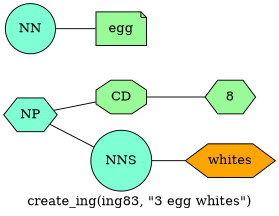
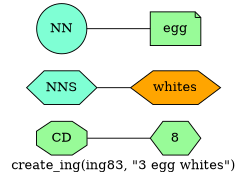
node "NP": removed
node "NNS": shape circle -> hexagon
